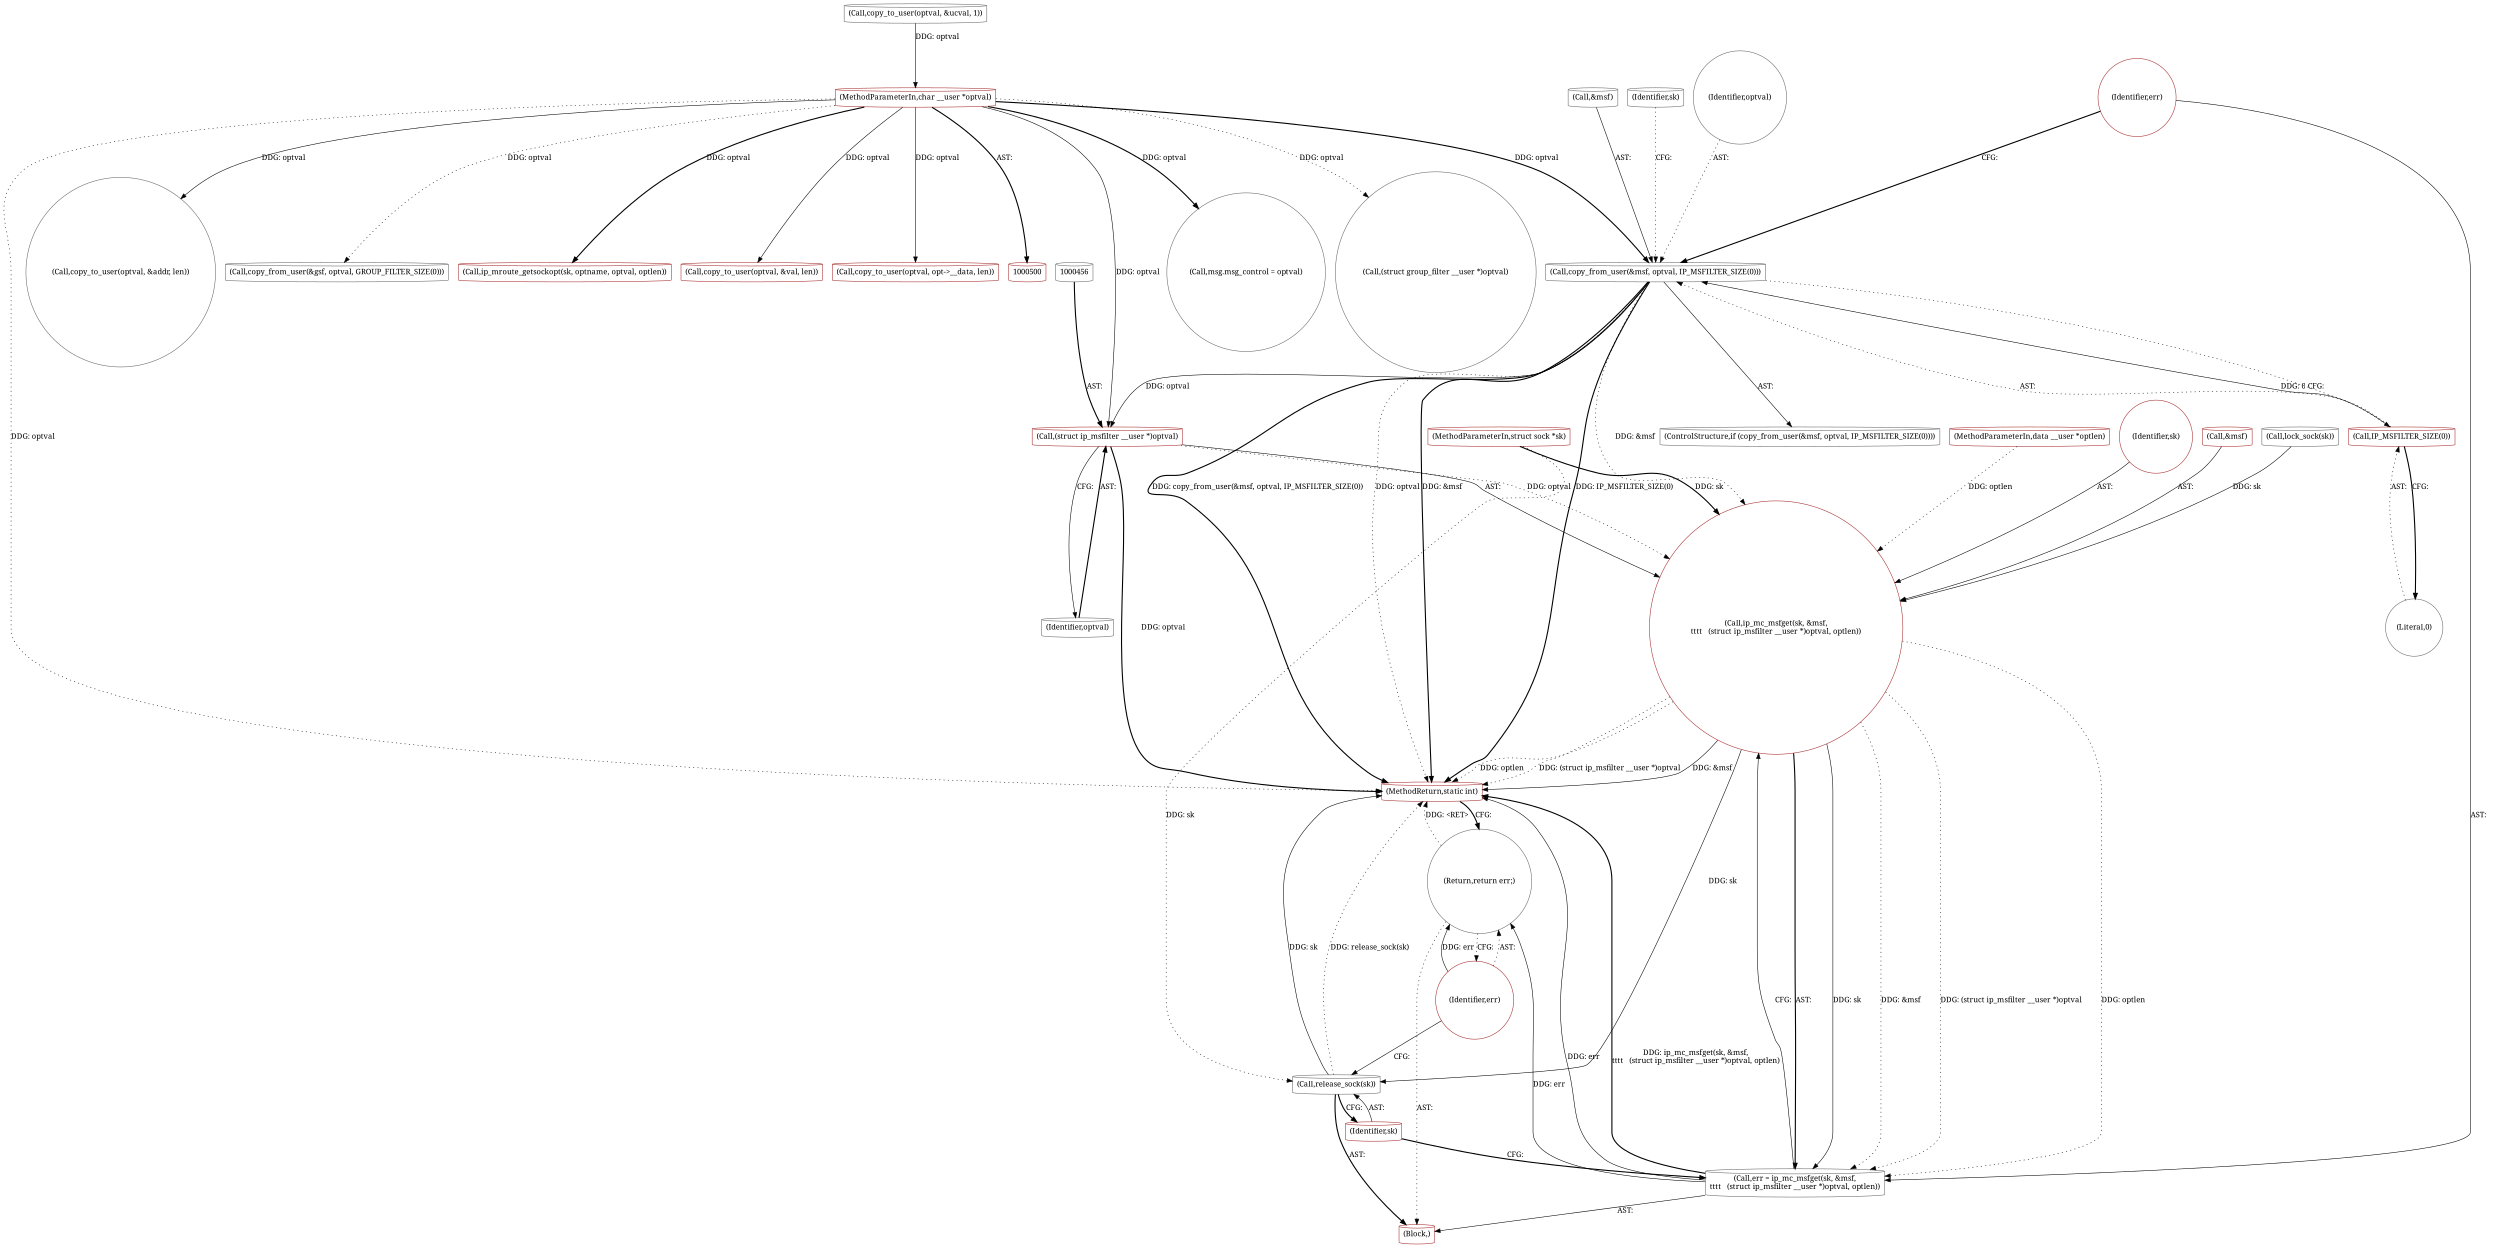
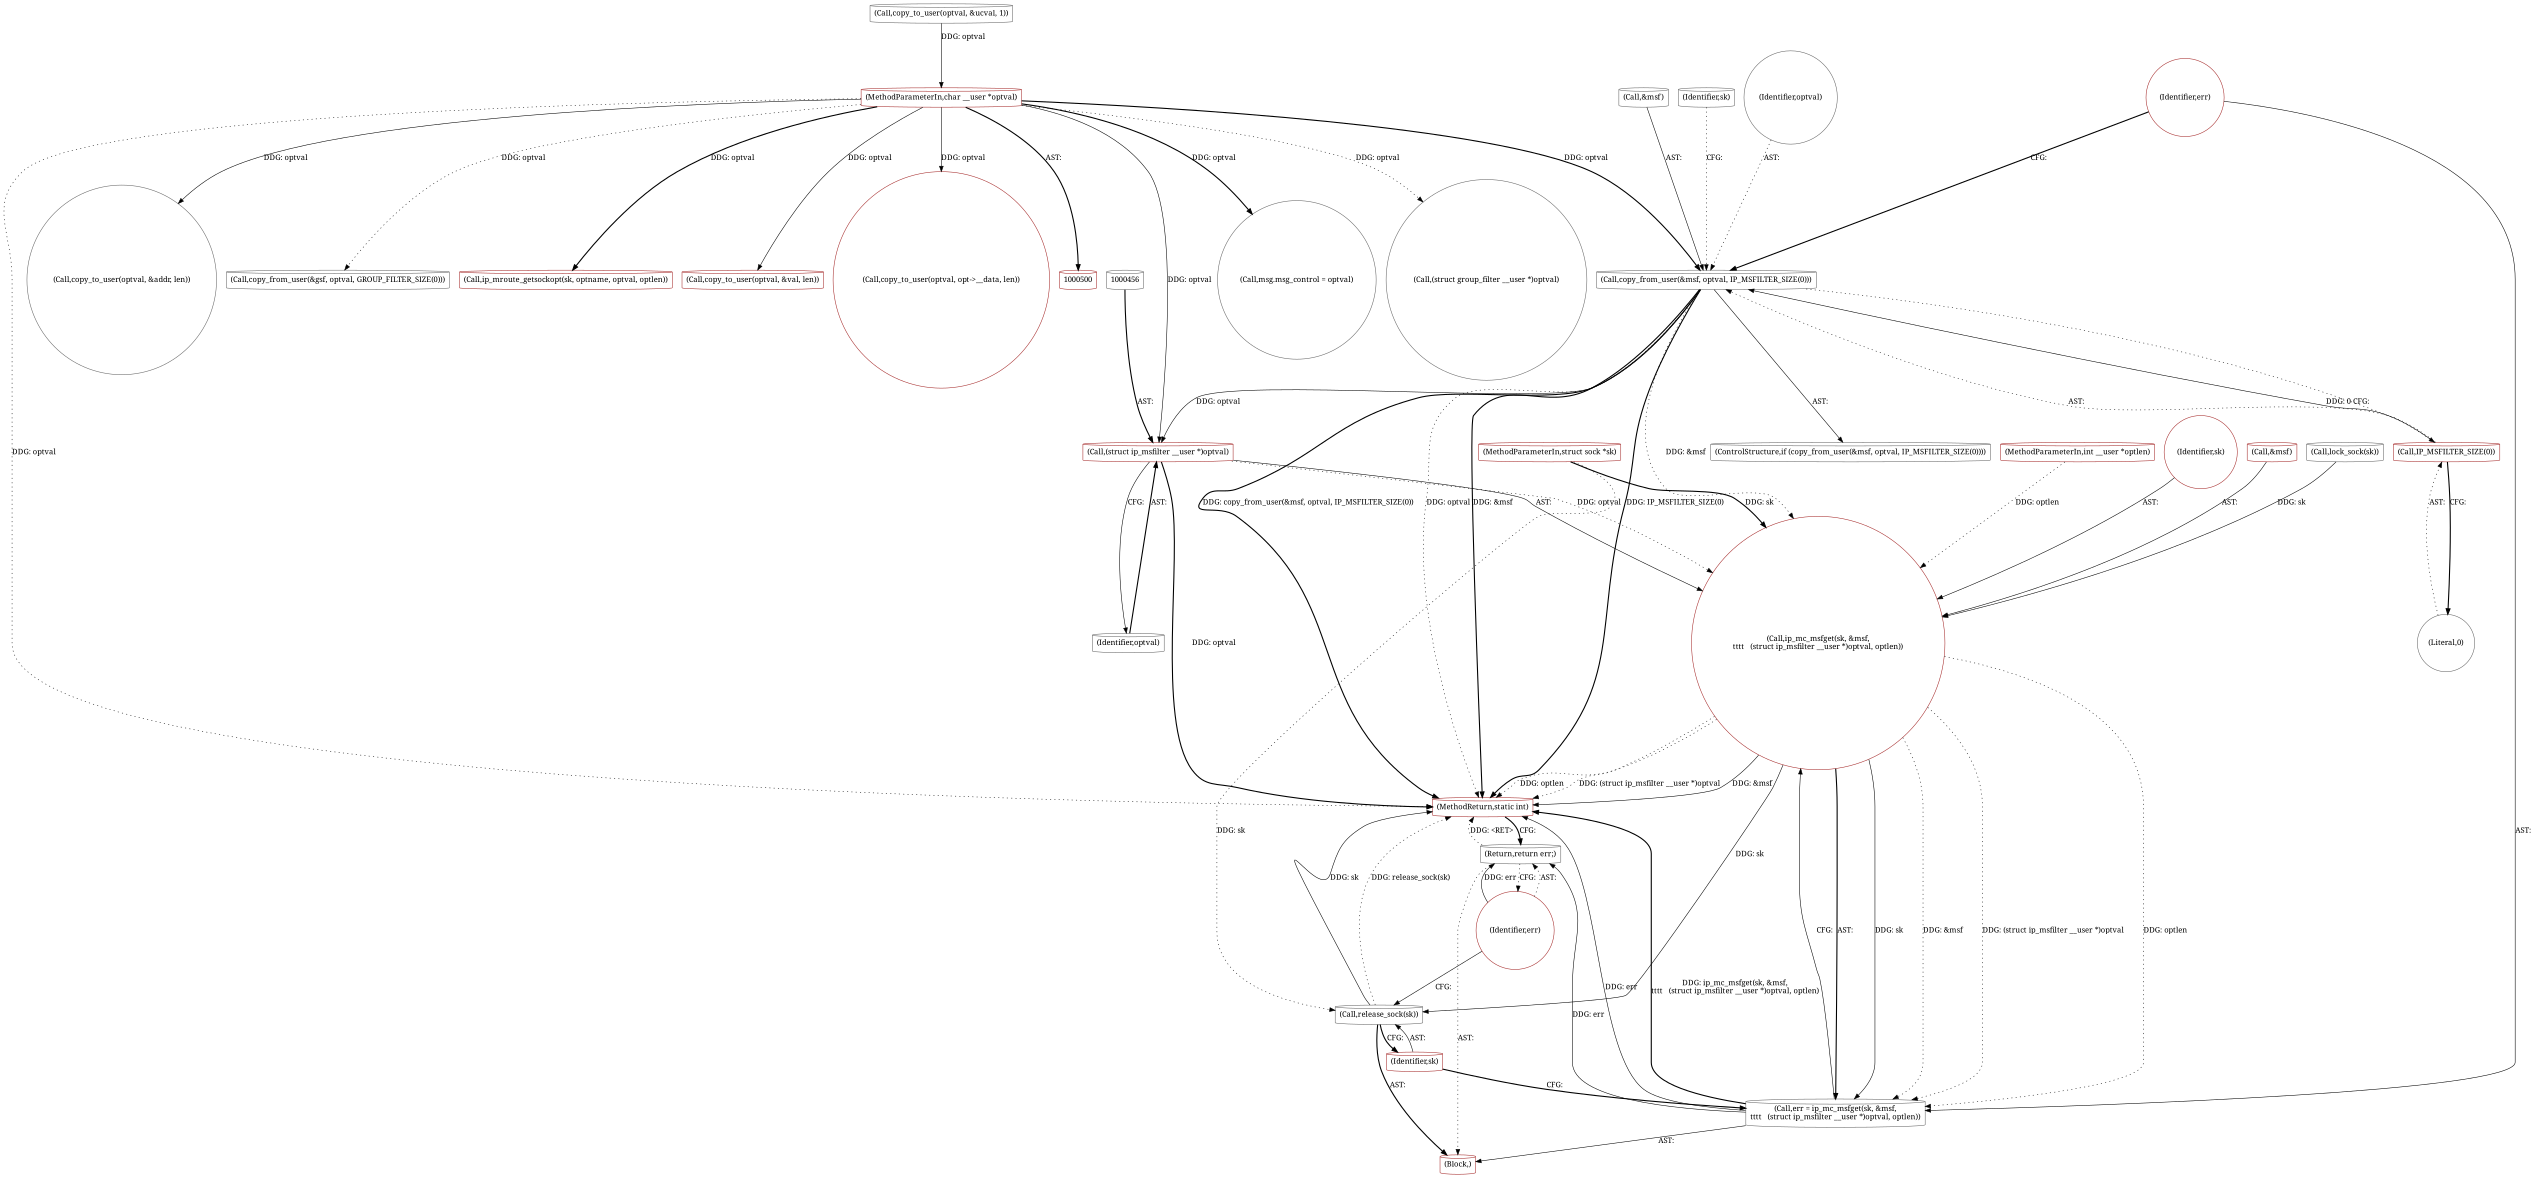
node "(Call,copy_to_user(optval, opt->__data, len))": shape cylinder -> circle
node "(MethodParameterIn,data __user *optlen)": label "(MethodParameterIn,data __user *optlen)" -> "(MethodParameterIn,int __user *optlen)"
node "(Return,return err;)": shape circle -> cylinder
